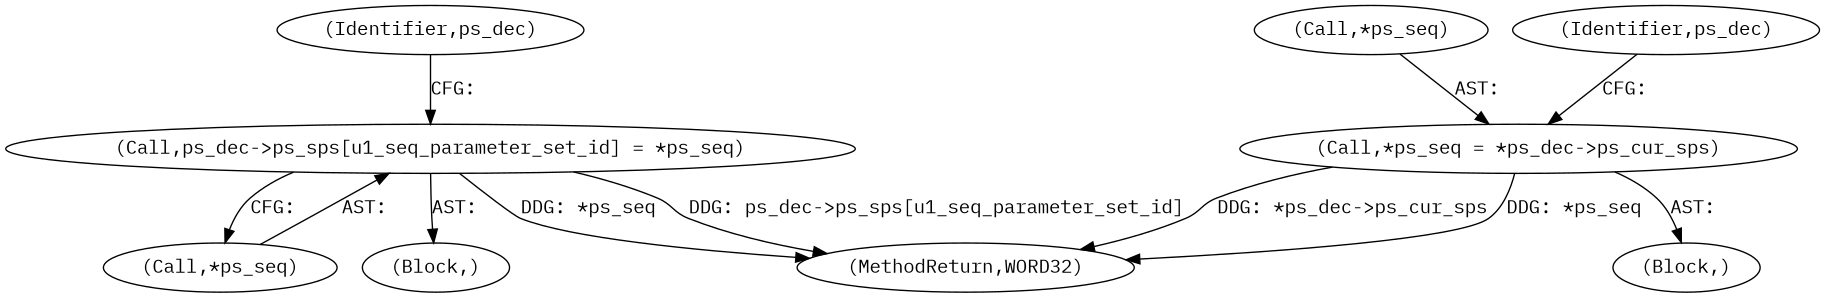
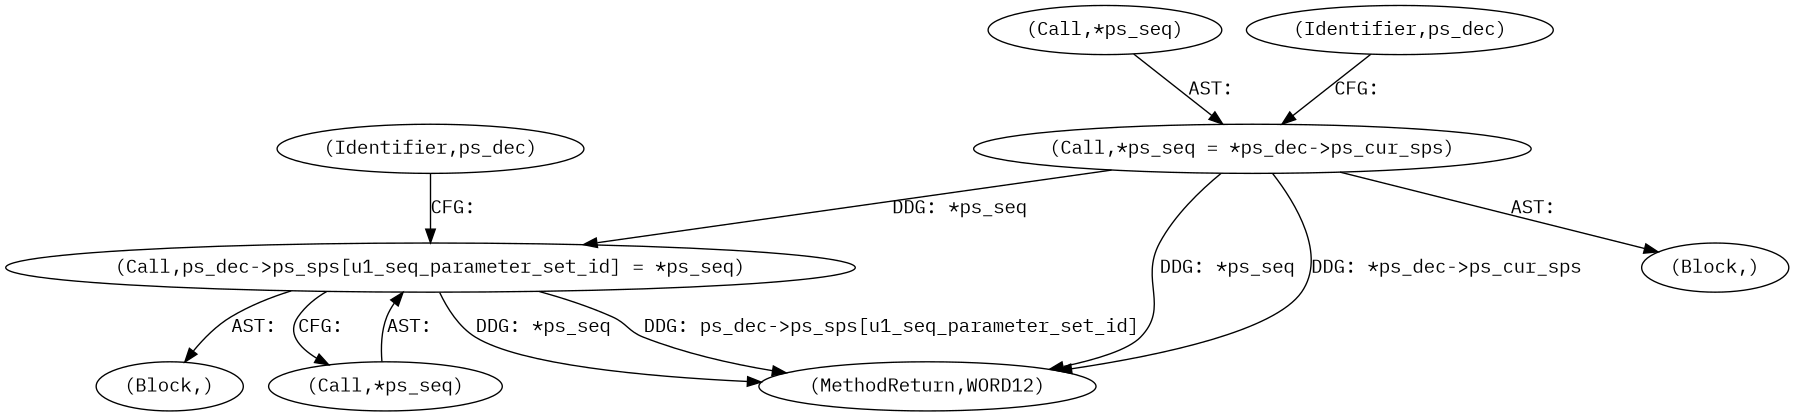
edge "(Call,*ps_seq = *ps_dec->ps_cur_sps)" -> "(Call,ps_dec->ps_sps[u1_seq_parameter_set_id] = *ps_seq)": added, label "DDG: *ps_seq"
node "(MethodReturn,WORD32)": label "(MethodReturn,WORD32)" -> "(MethodReturn,WORD12)"
